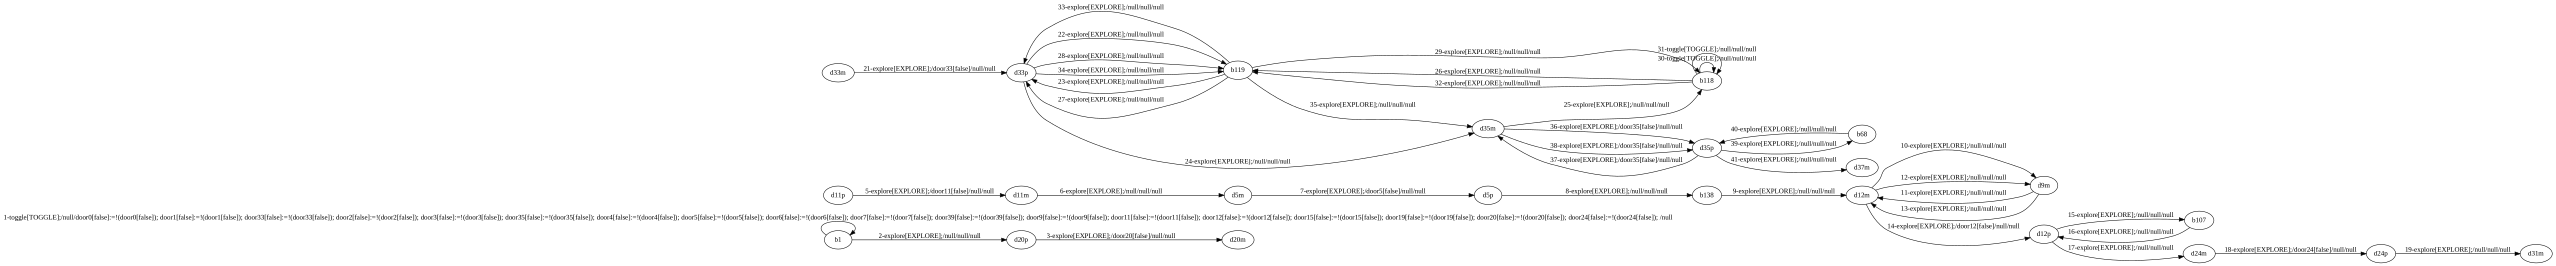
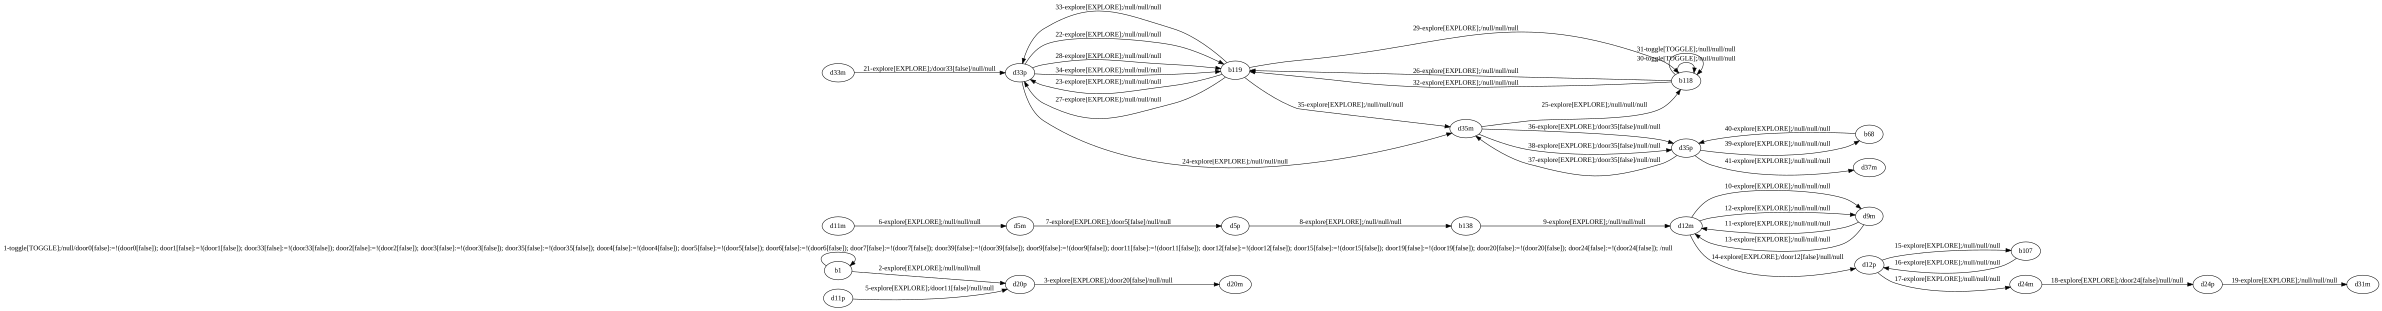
edge "d11p" -> "d11m": now "d11p" -> "d20p"
